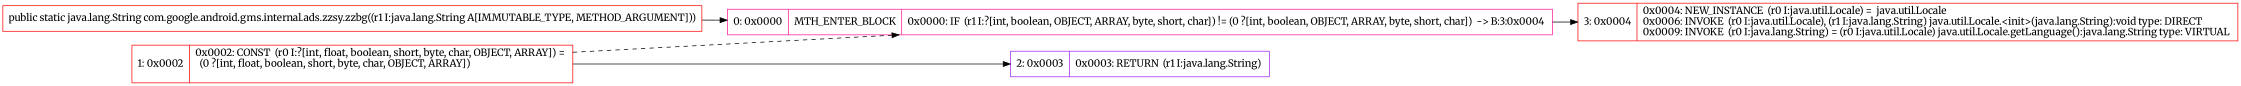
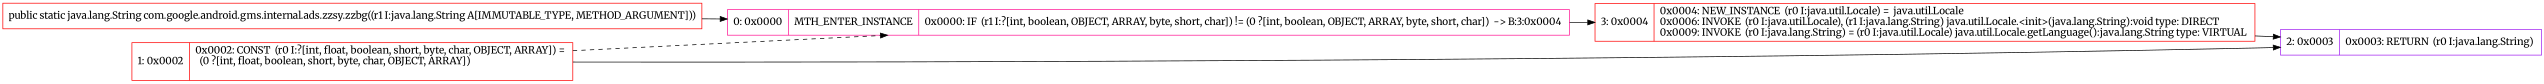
node "0: 0x0000": text "MTH_ENTER_BLOCK" -> "MTH_ENTER_INSTANCE"
edge "3: 0x0004" -> "2: 0x0003": added
node "2: 0x0003": text "0x0003: RETURN  (r1 I:java.lang.String)" -> "0x0003: RETURN  (r0 I:java.lang.String)"
